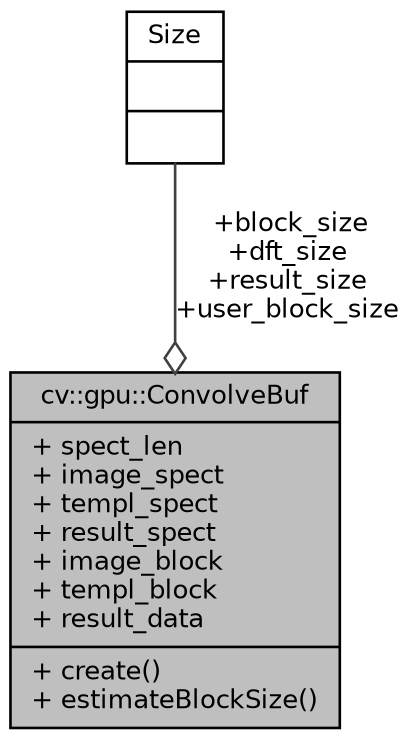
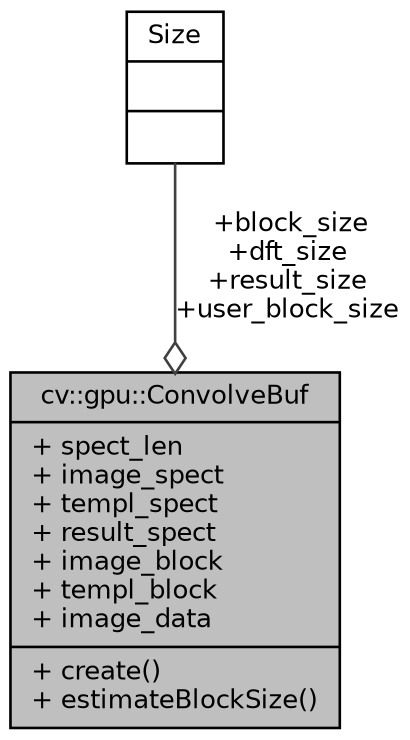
node "cv::gpu::ConvolveBuf": text "+ result_data" -> "+ image_data"
